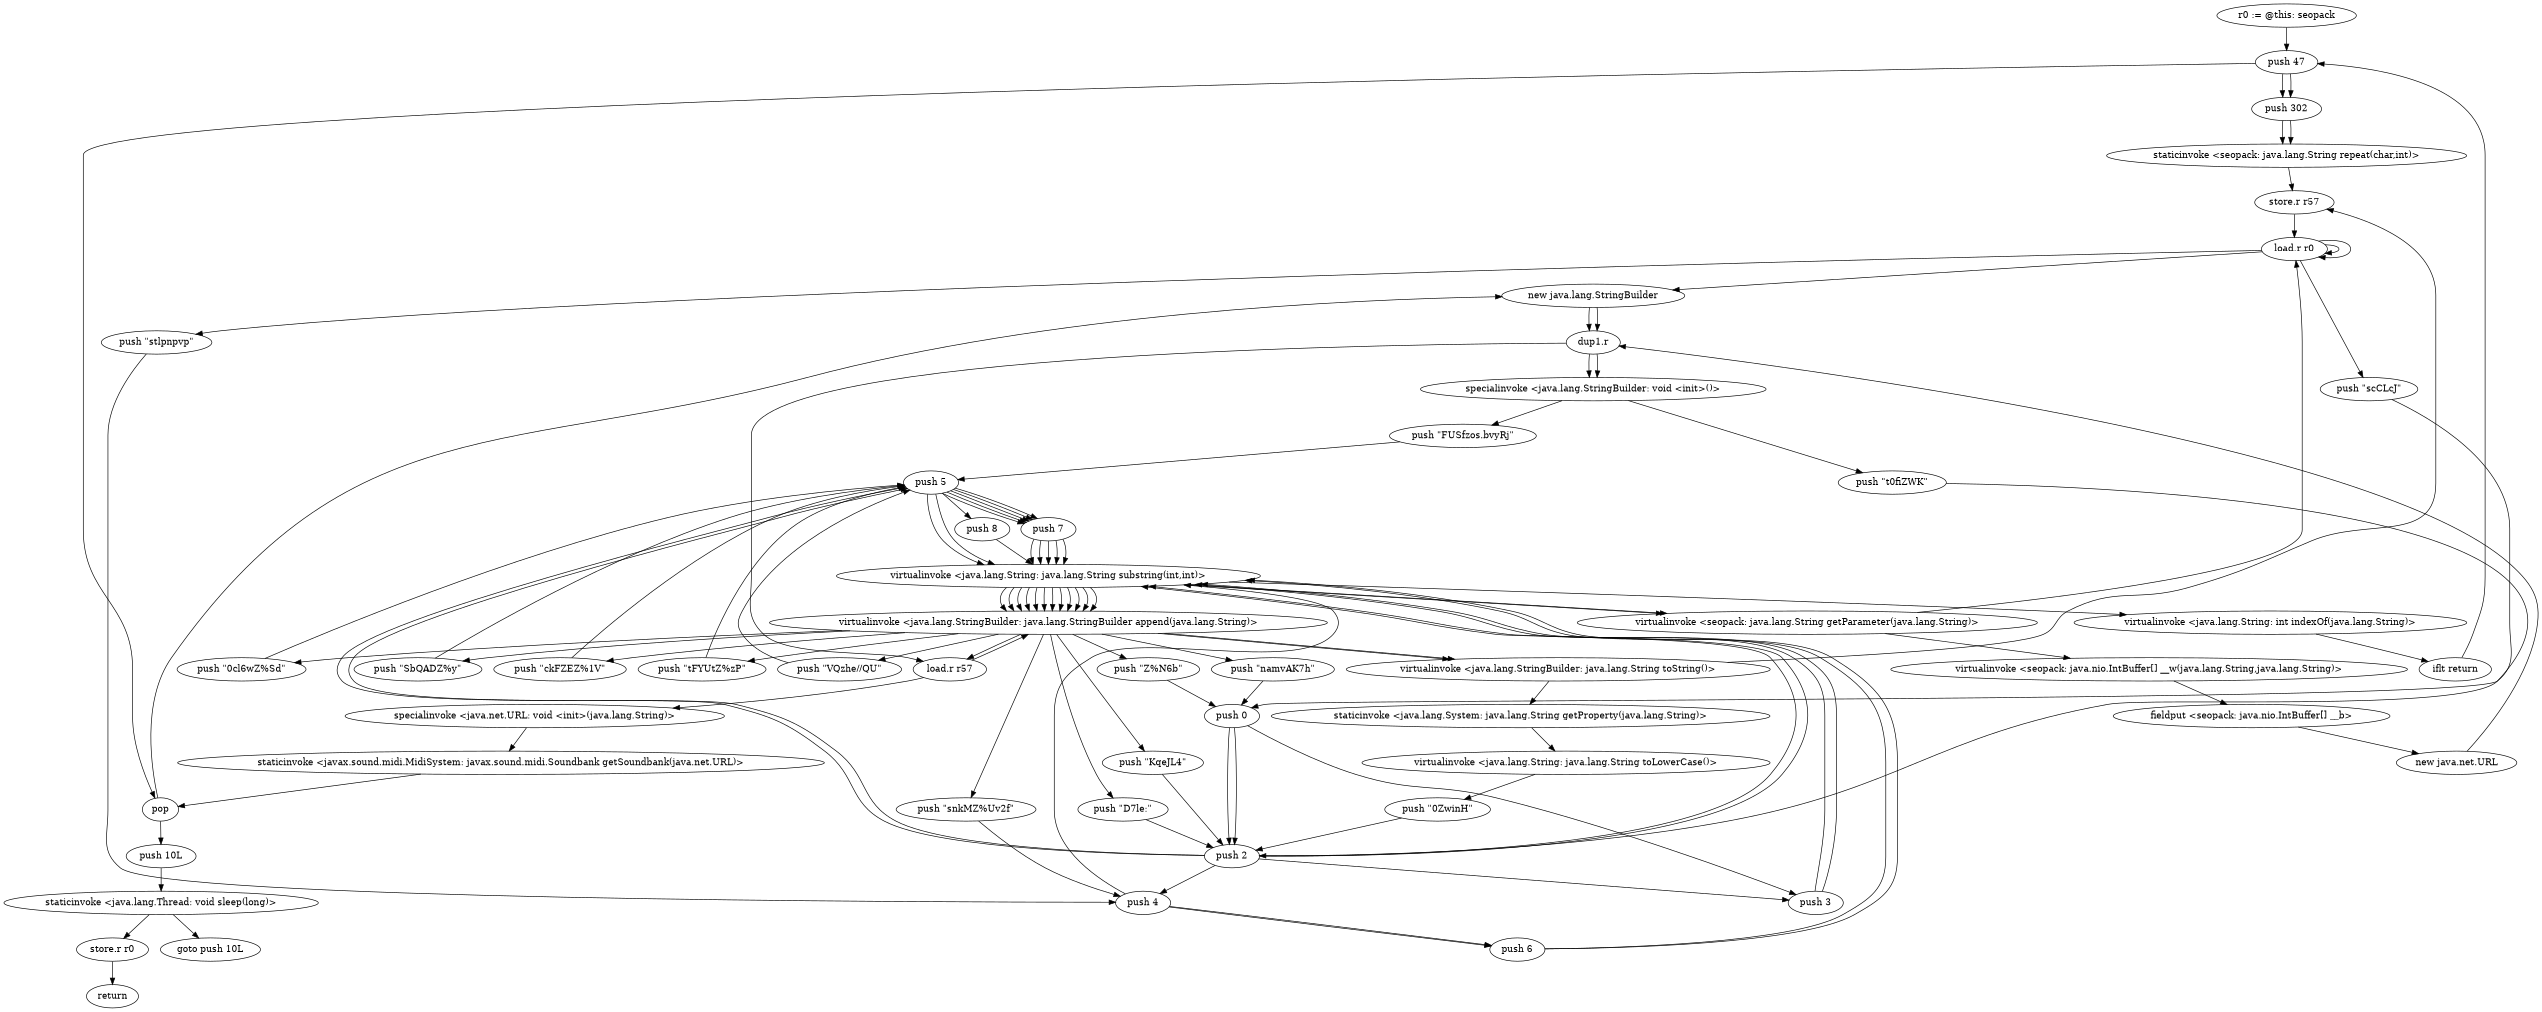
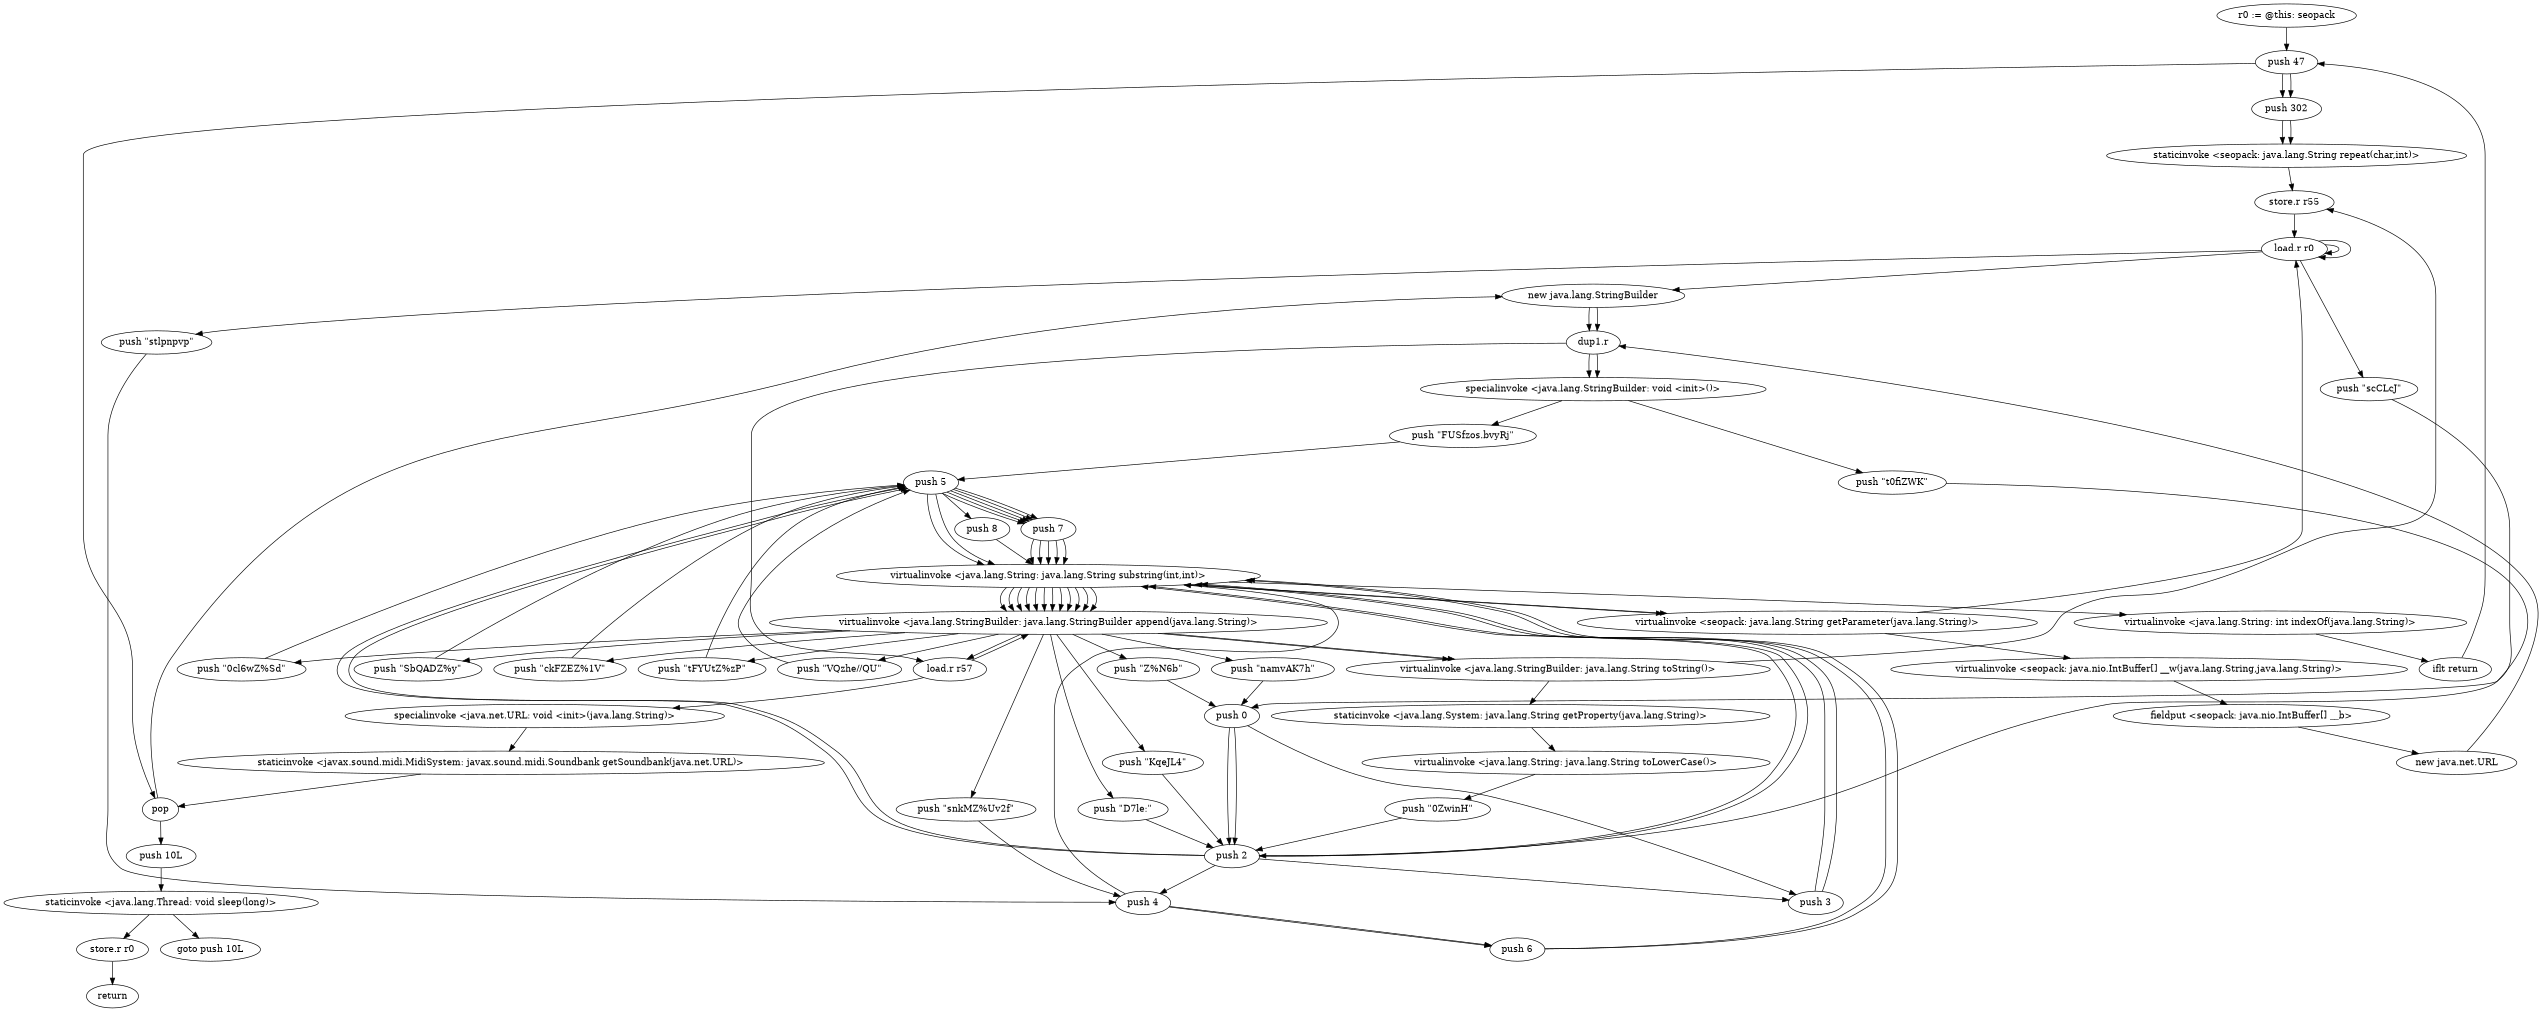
node "store.r r57": label "store.r r57" -> "store.r r55"
